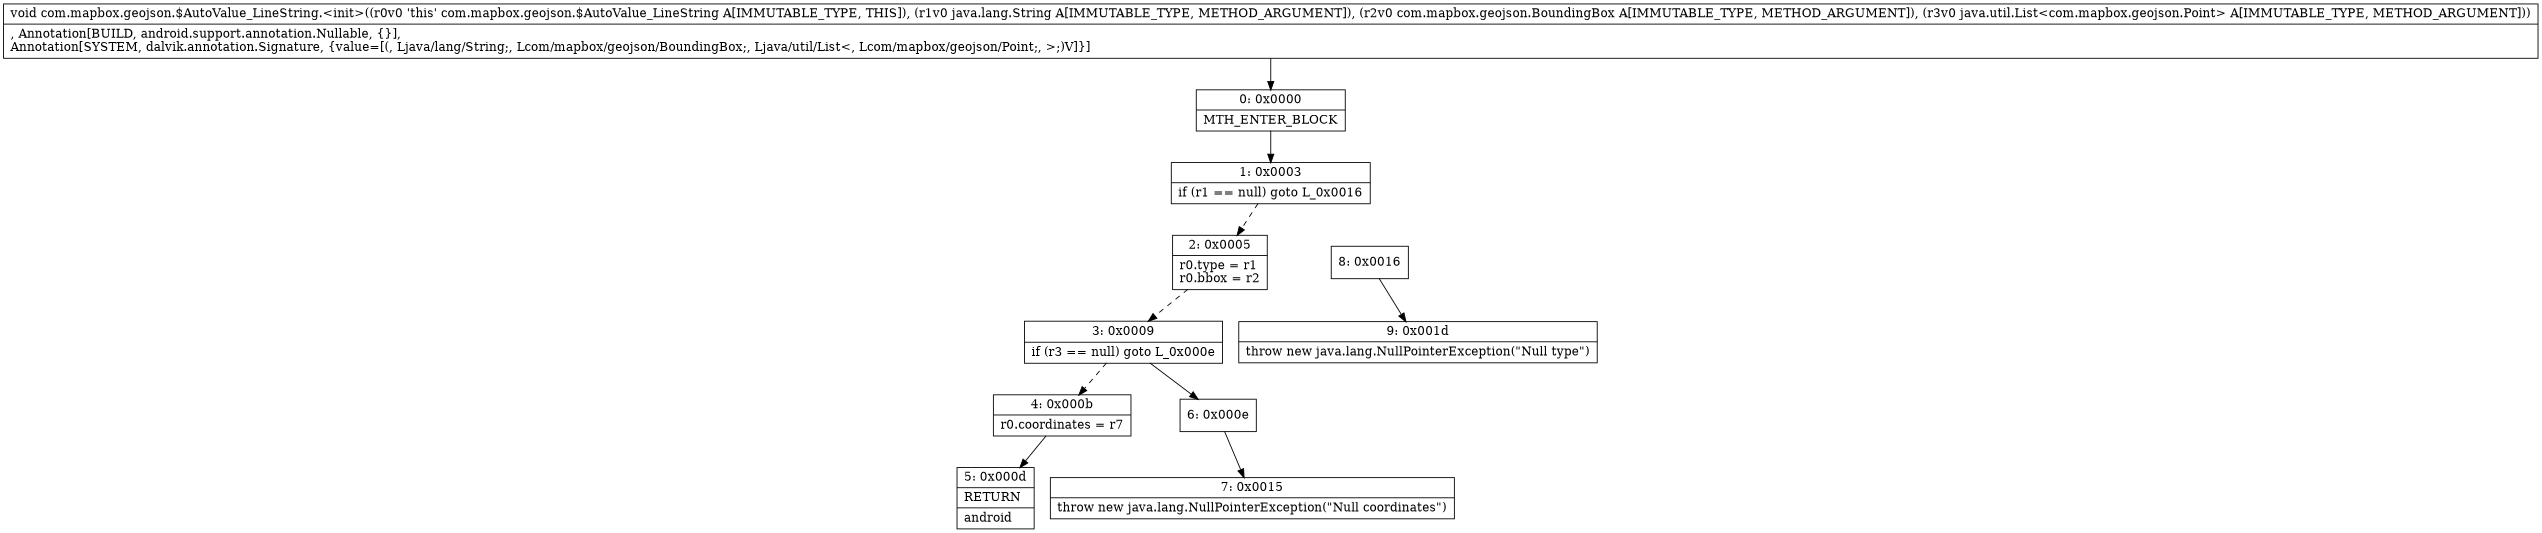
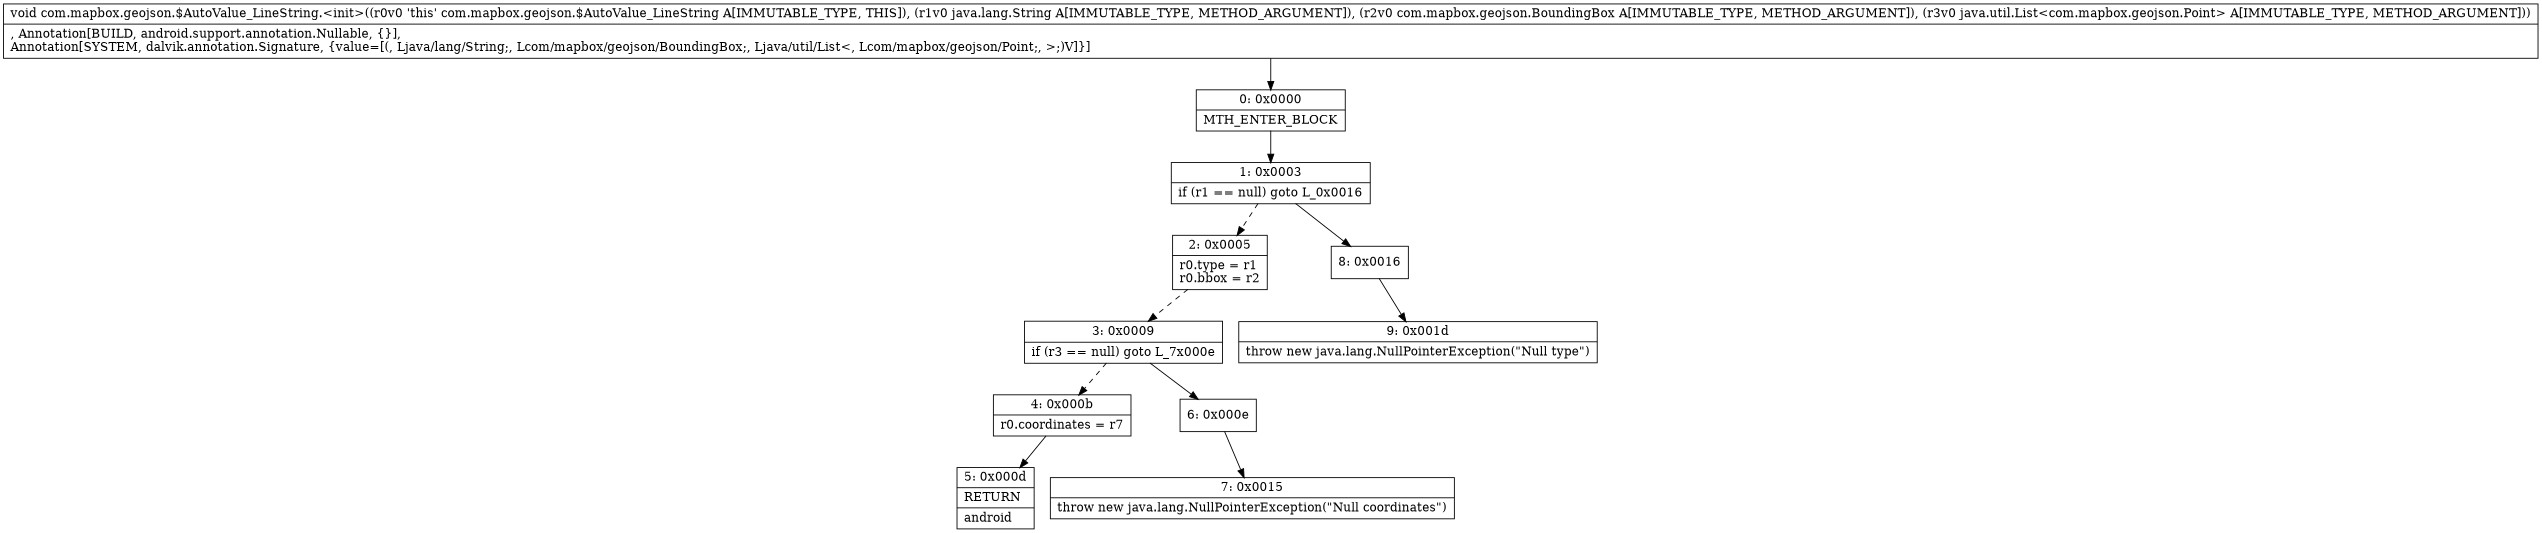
edge "1: 0x0003" -> "8: 0x0016": added
node "3: 0x0009": text "if (r3 == null) goto L_0x000e" -> "if (r3 == null) goto L_7x000e"
